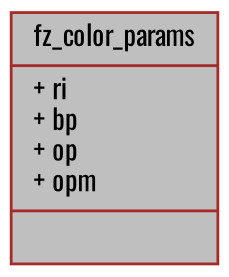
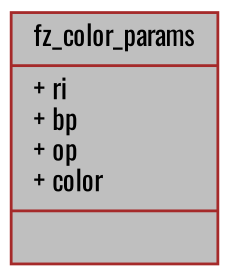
node "fz_color_params": text "+ opm" -> "+ color"
